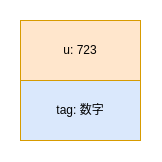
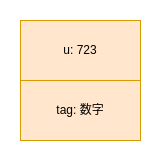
node "tag: 数字": fillcolor #dae8fc -> #ffe6cc
